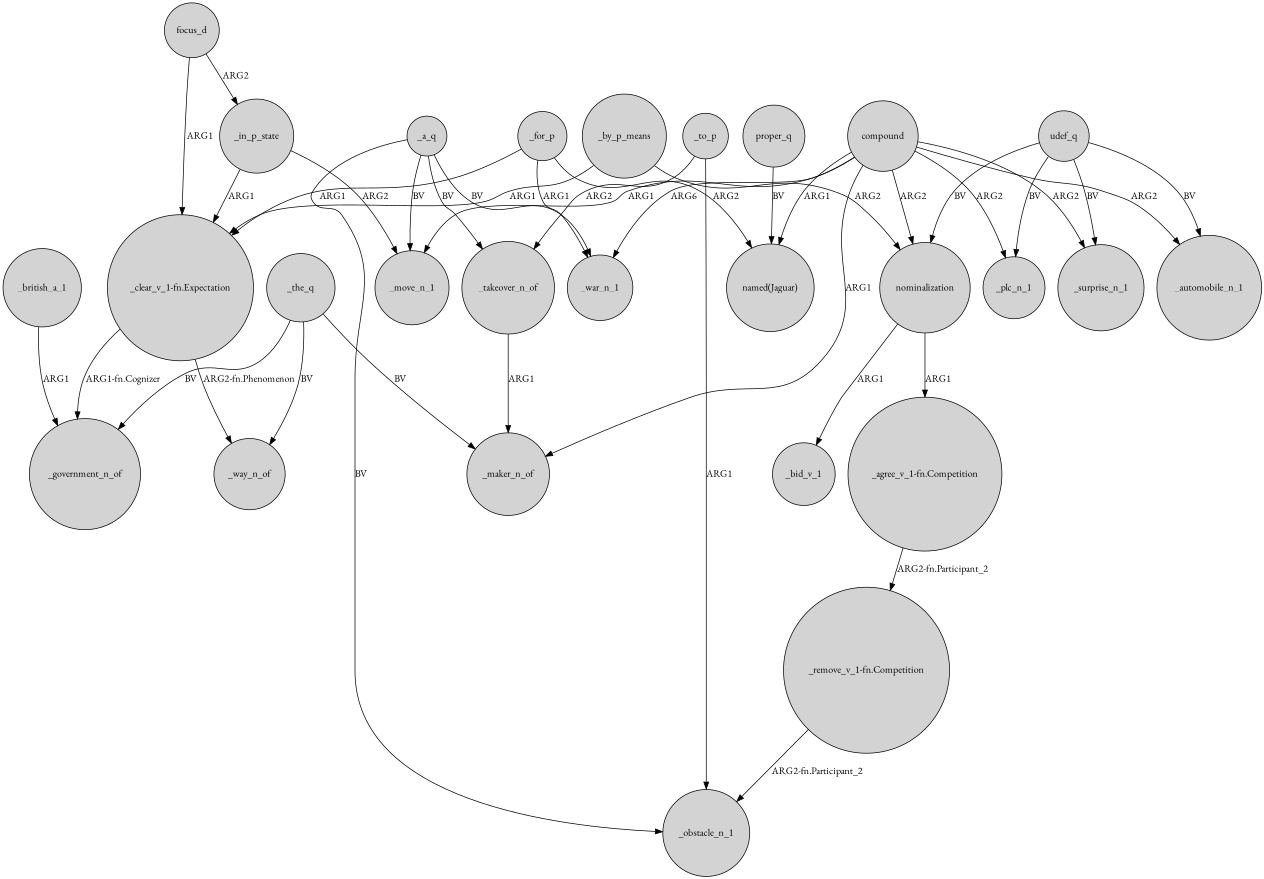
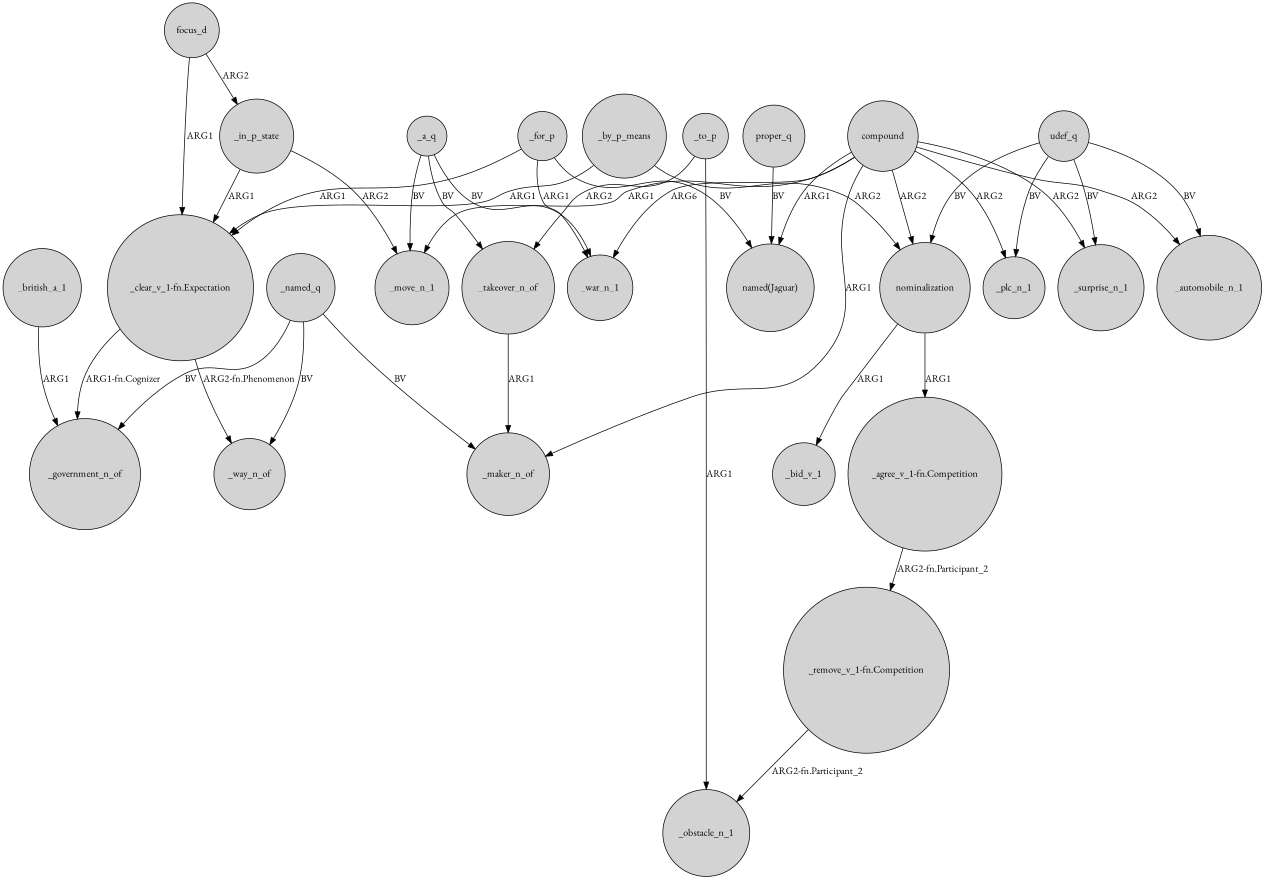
edge "_for_p" -> "named(Jaguar)": label "ARG2" -> "BV"
node "_the_q": label "_the_q" -> "_named_q"
edge "_a_q" -> "_obstacle_n_1": removed, label "BV"
